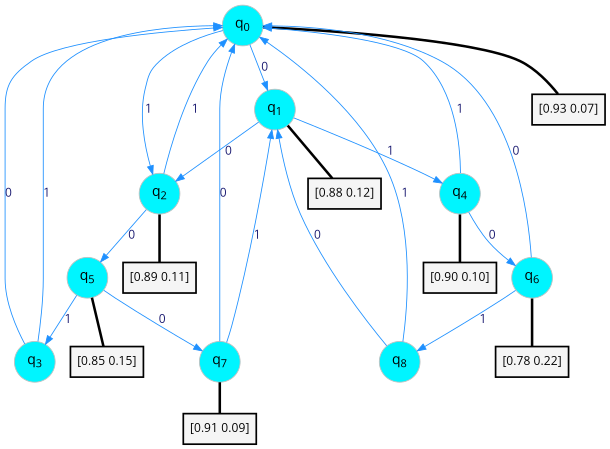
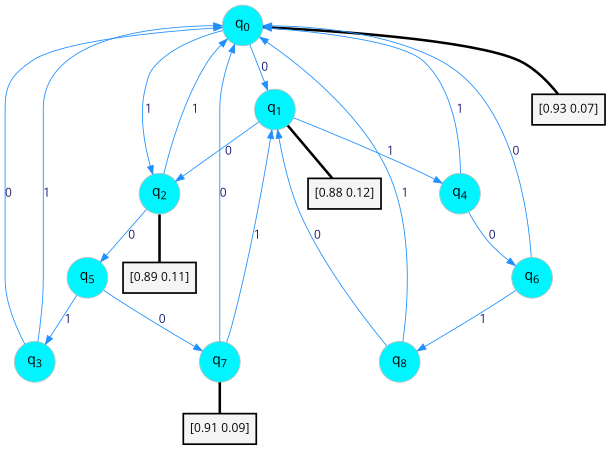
node "[0.90 0.10]": removed
node "[0.85 0.15]": removed
node "[0.78 0.22]": removed
